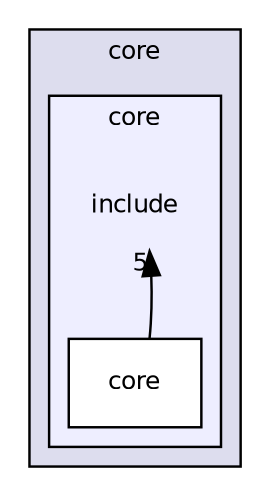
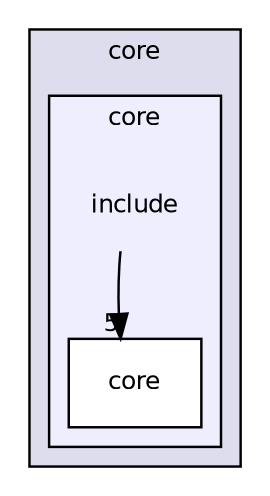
edge "core" -> "include": reversed
